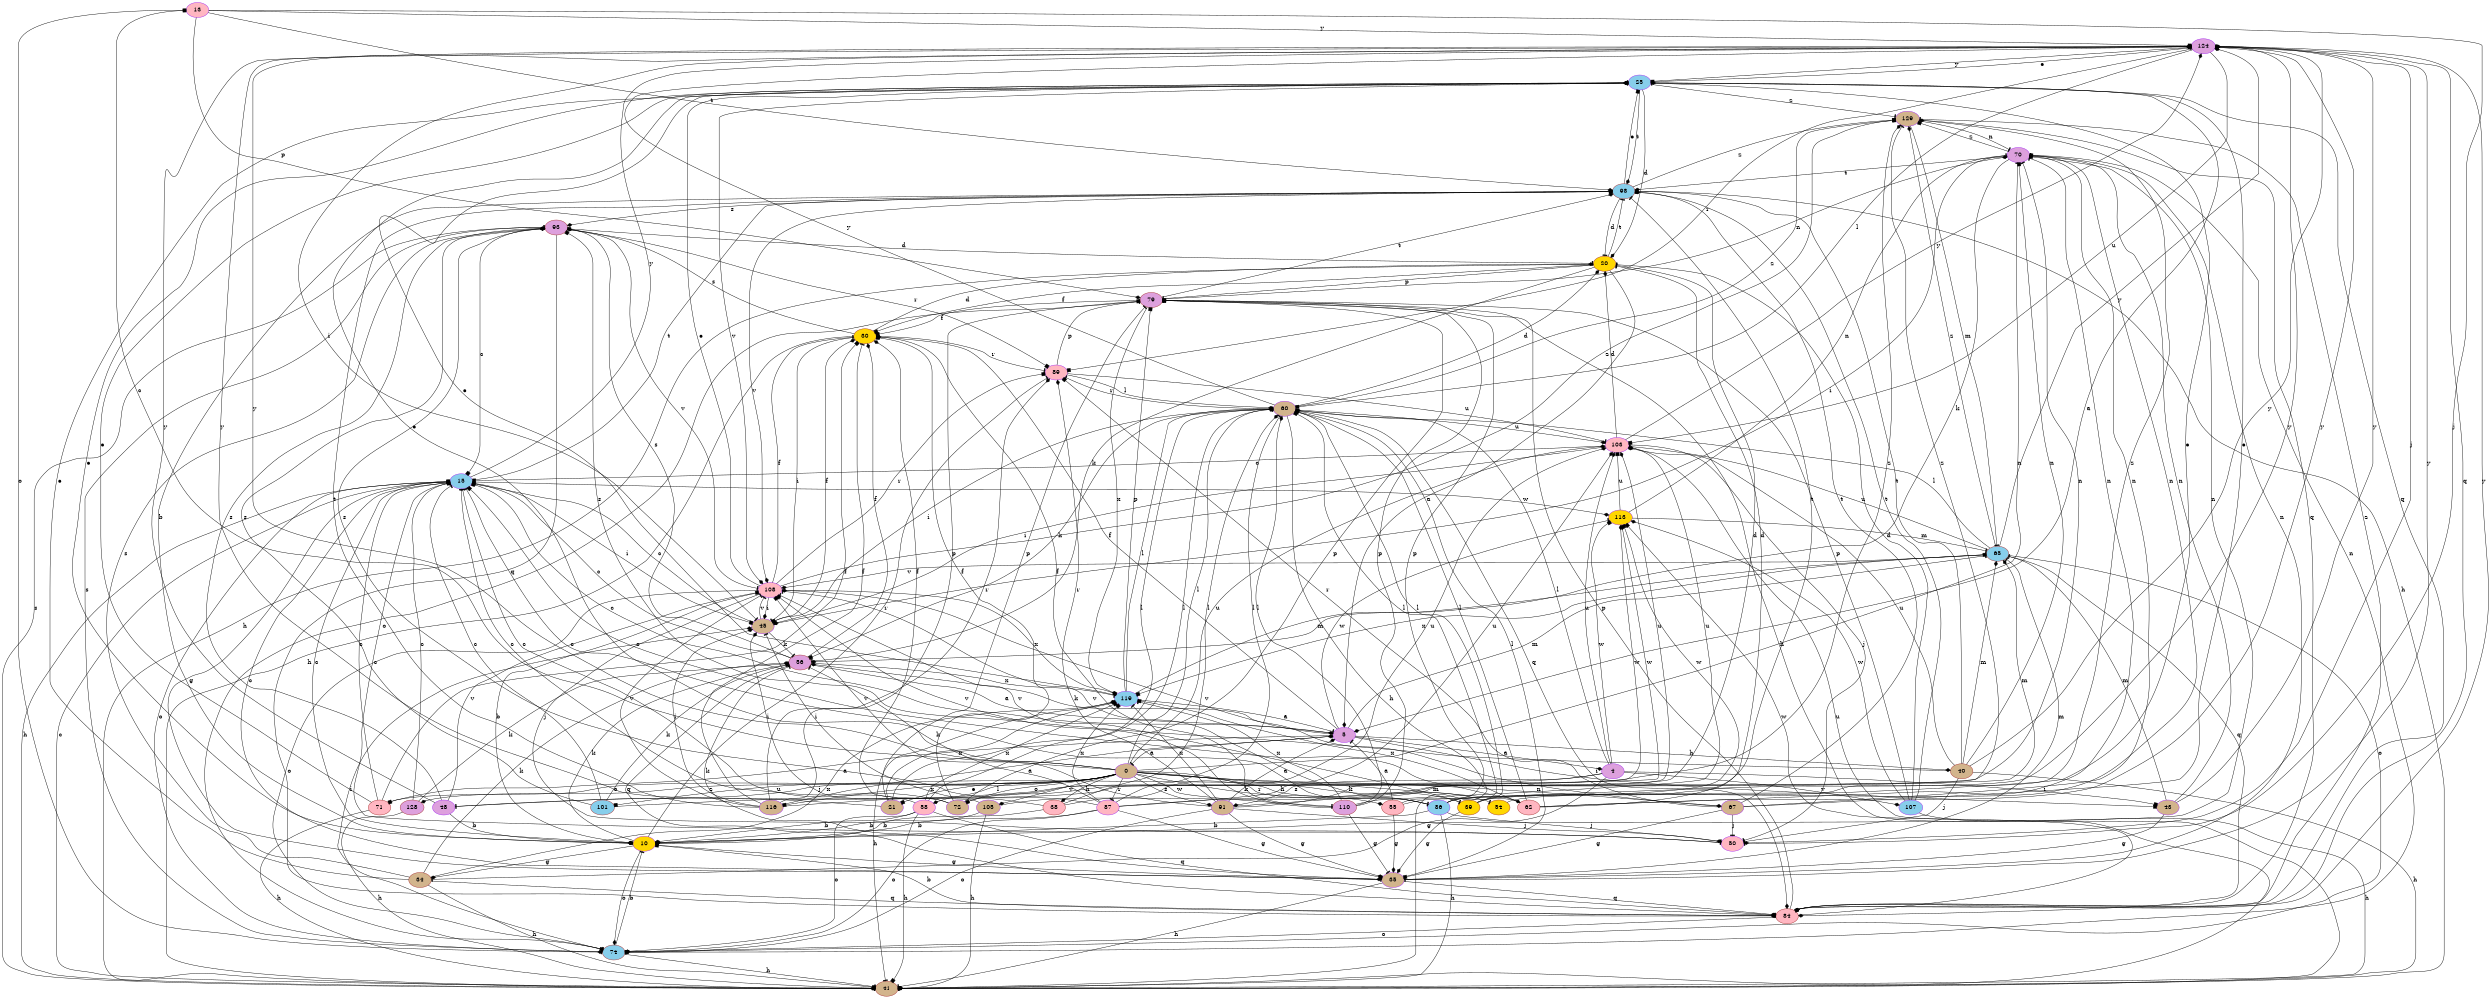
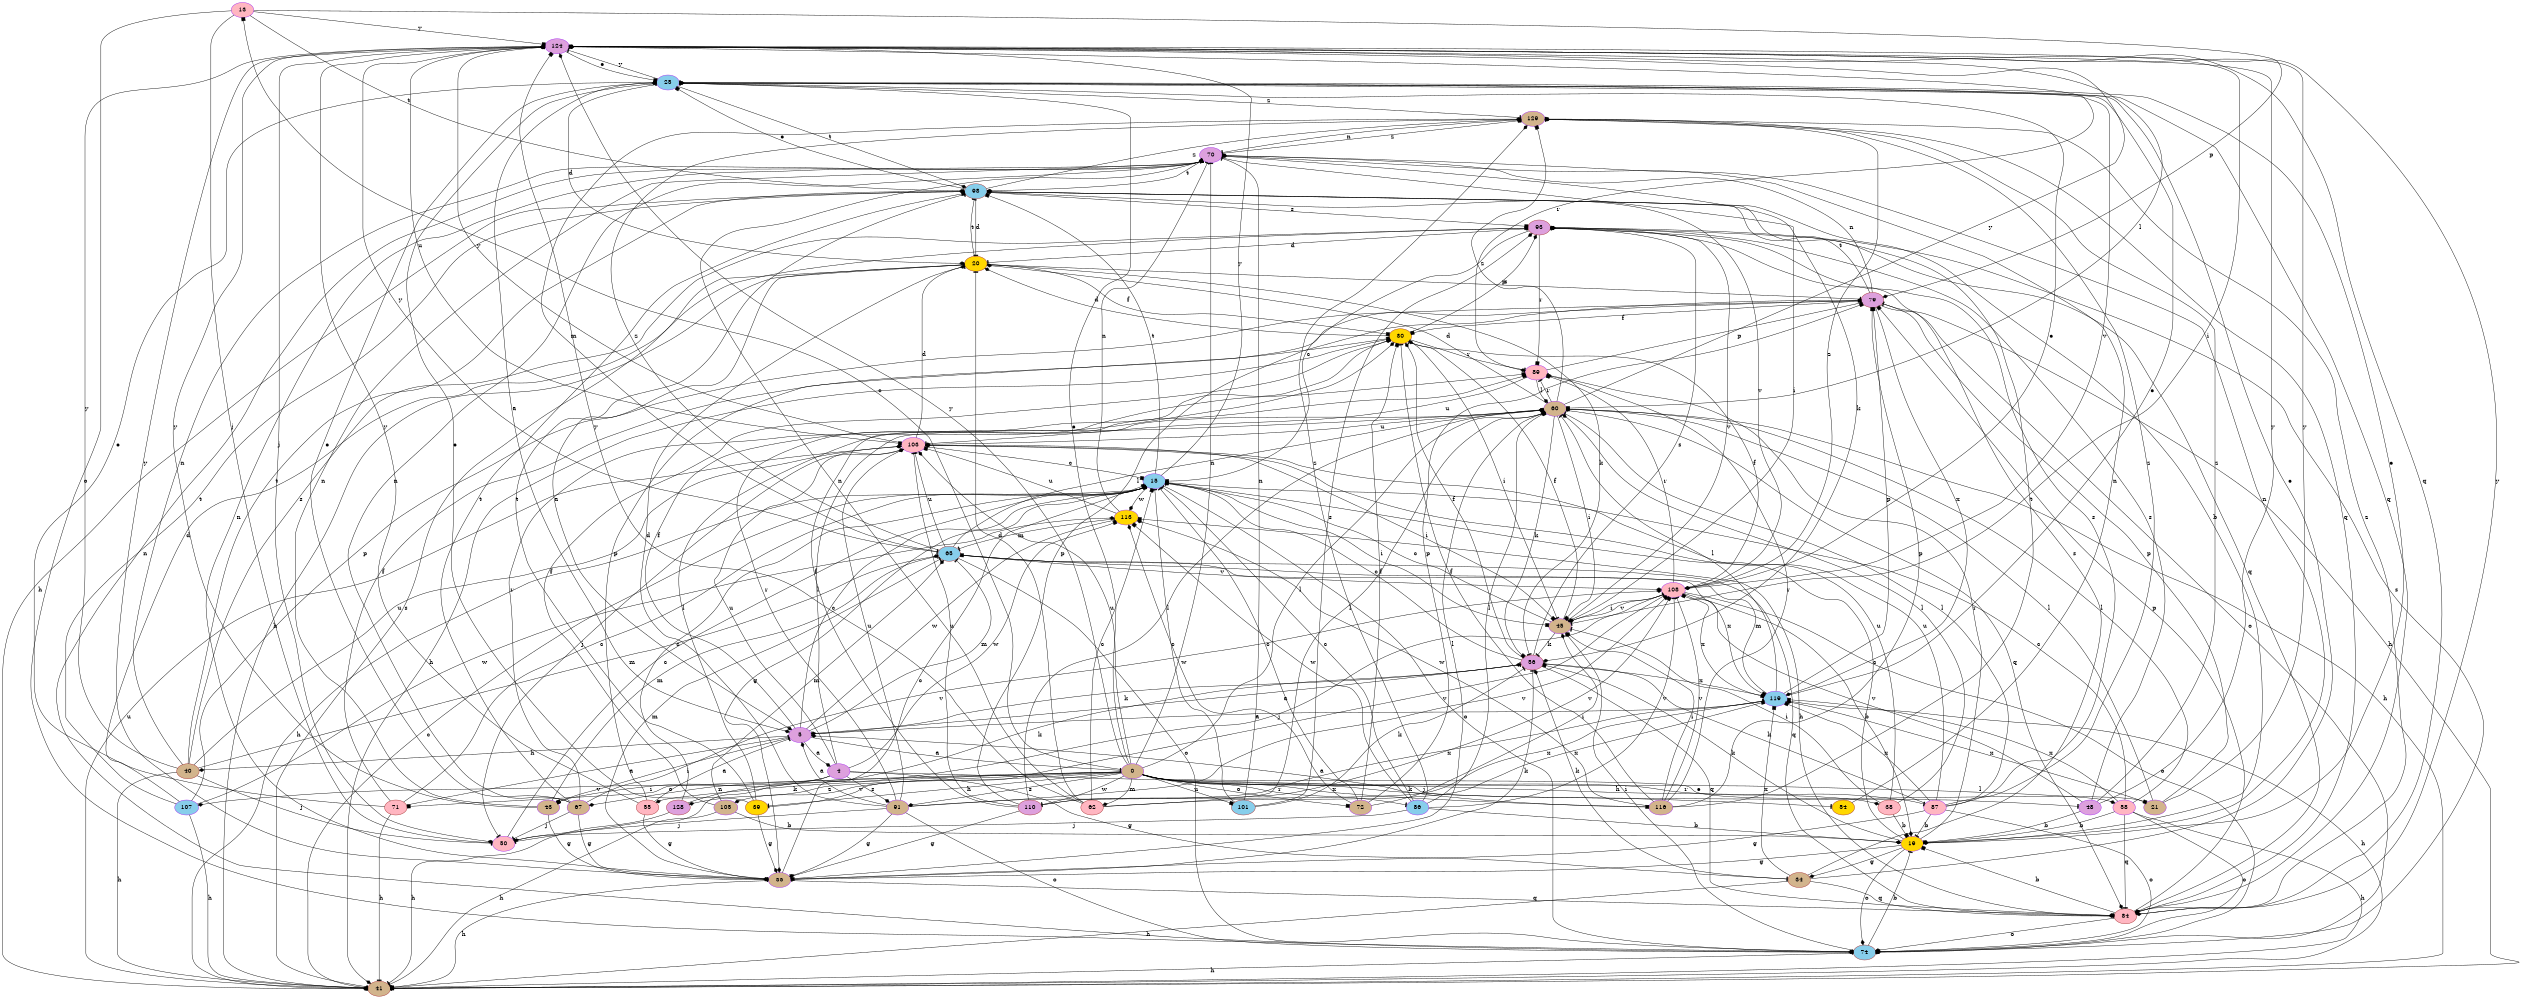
edge "98" -> "93": arrowhead diamond -> box
edge "124" -> "89": arrowhead box -> diamond
edge "93" -> "108": now "93" -> "45"
edge "91" -> "89": arrowhead diamond -> box
edge "84" -> "113": label "w" -> "h"
node "10": label "10" -> "19"
edge "86" -> "41": removed, label "h"
